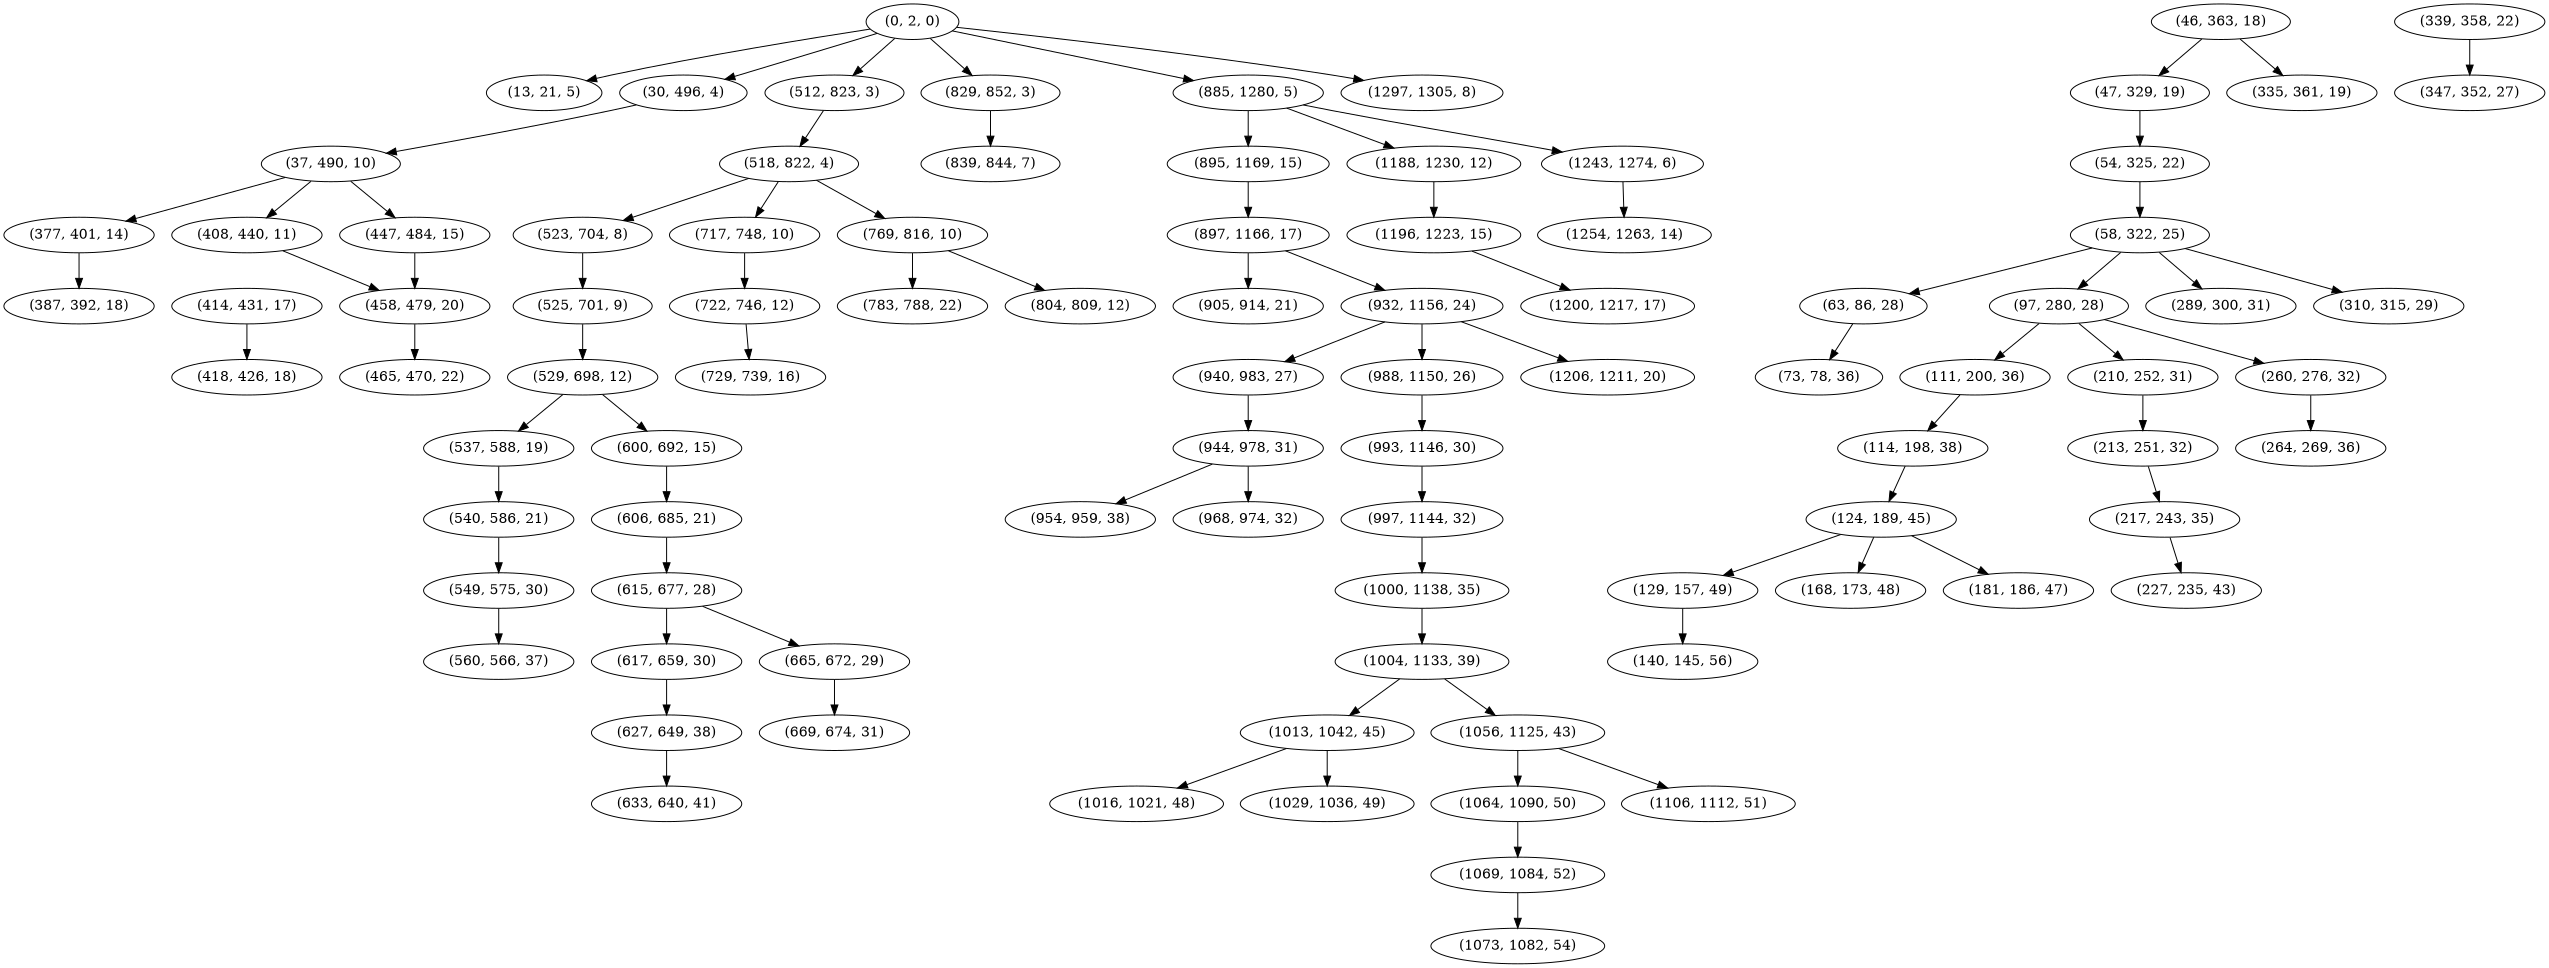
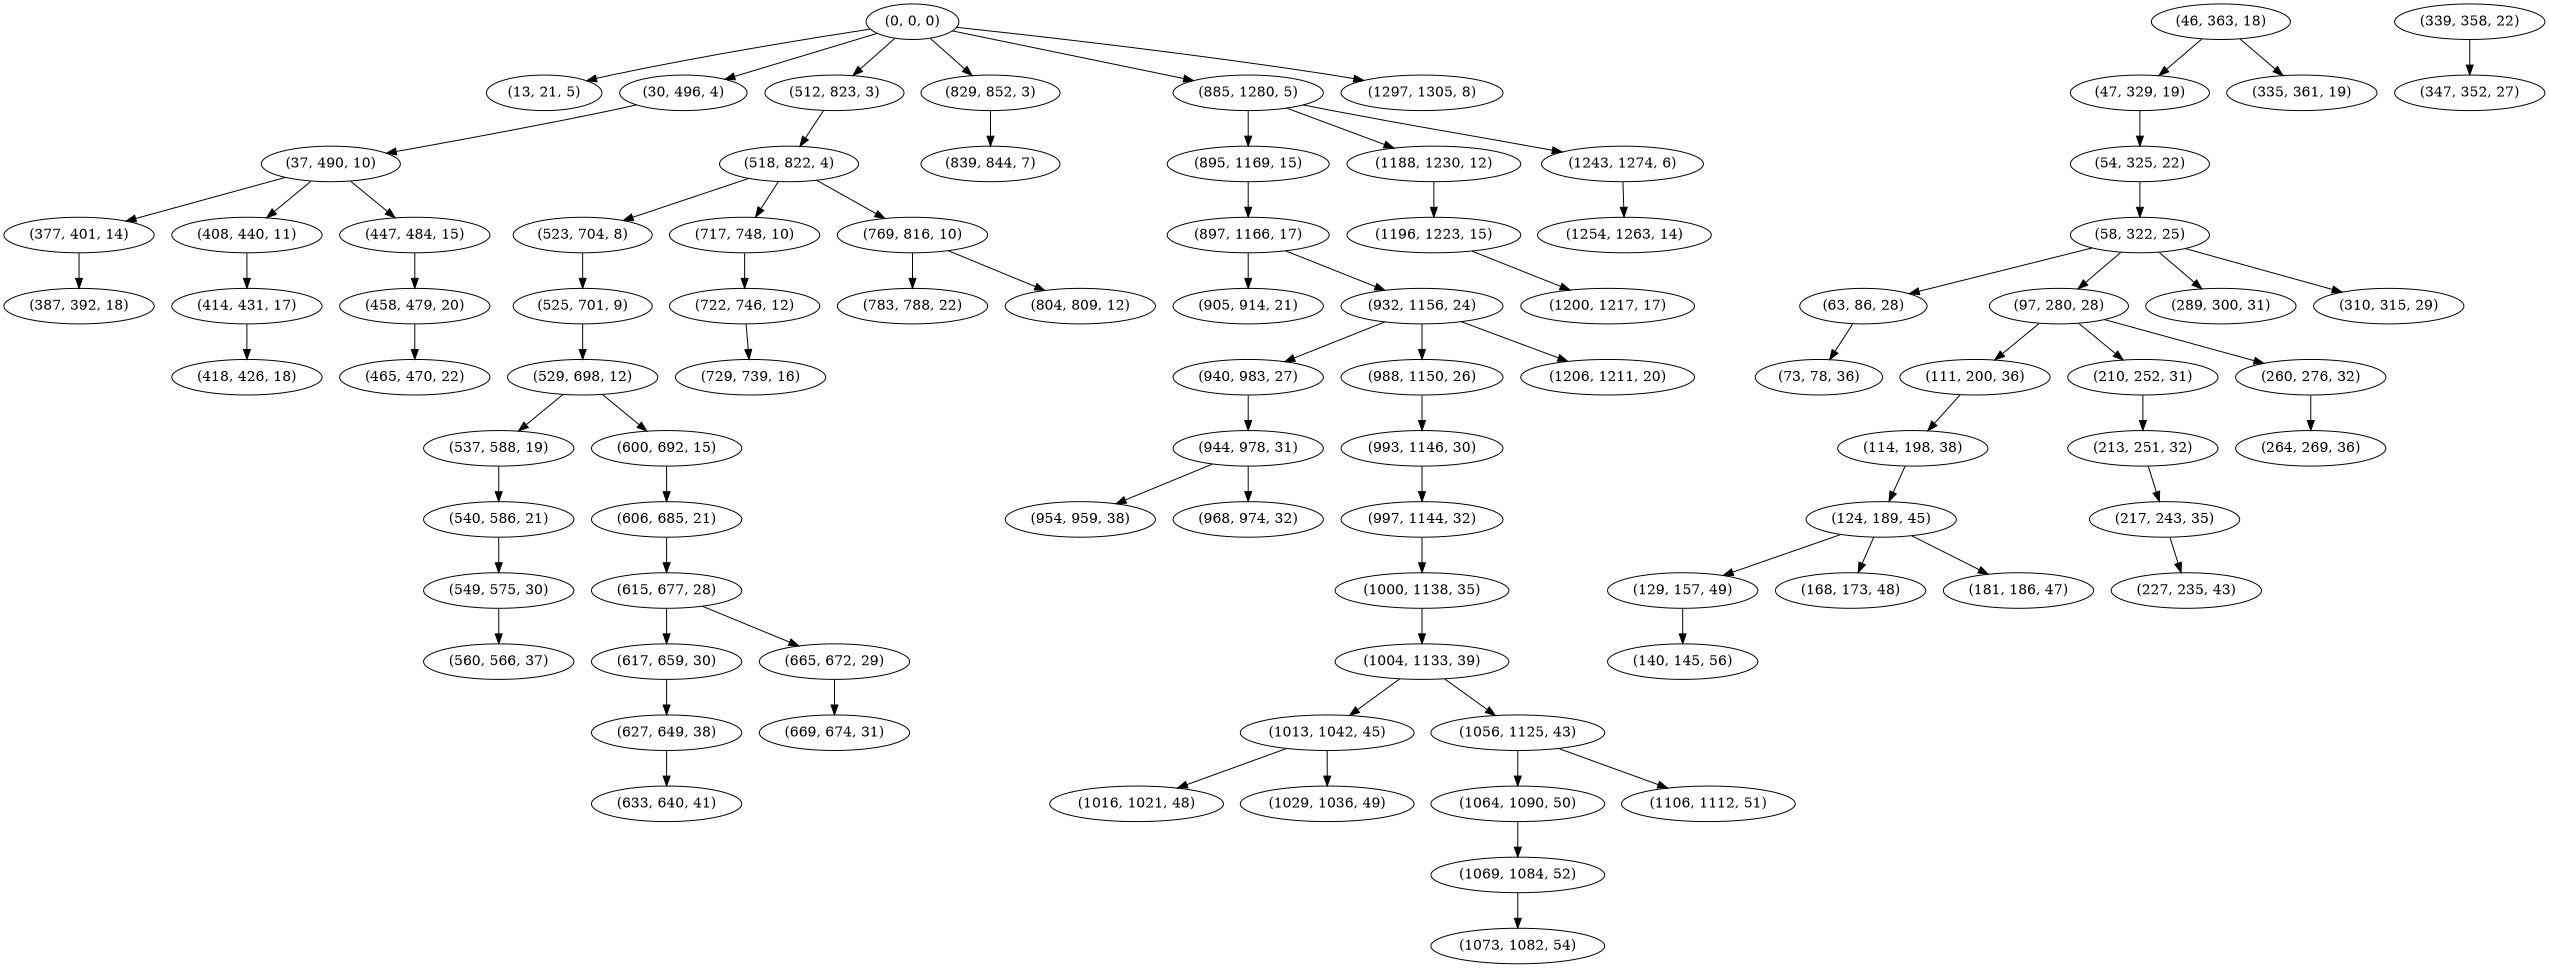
node "(0, 2, 0)": label "(0, 2, 0)" -> "(0, 0, 0)"
edge "(408, 440, 11)" -> "(458, 479, 20)": now "(408, 440, 11)" -> "(414, 431, 17)"
